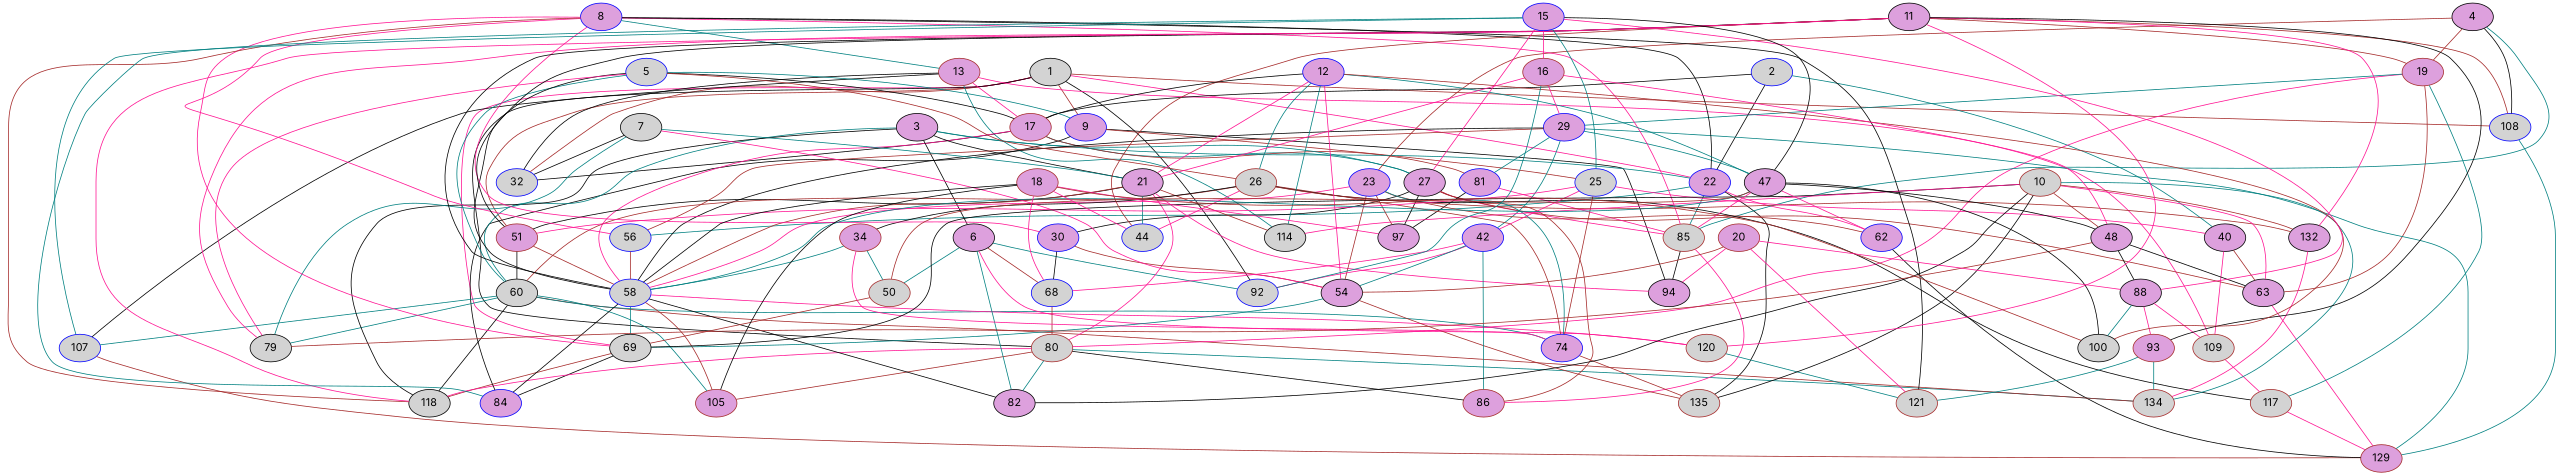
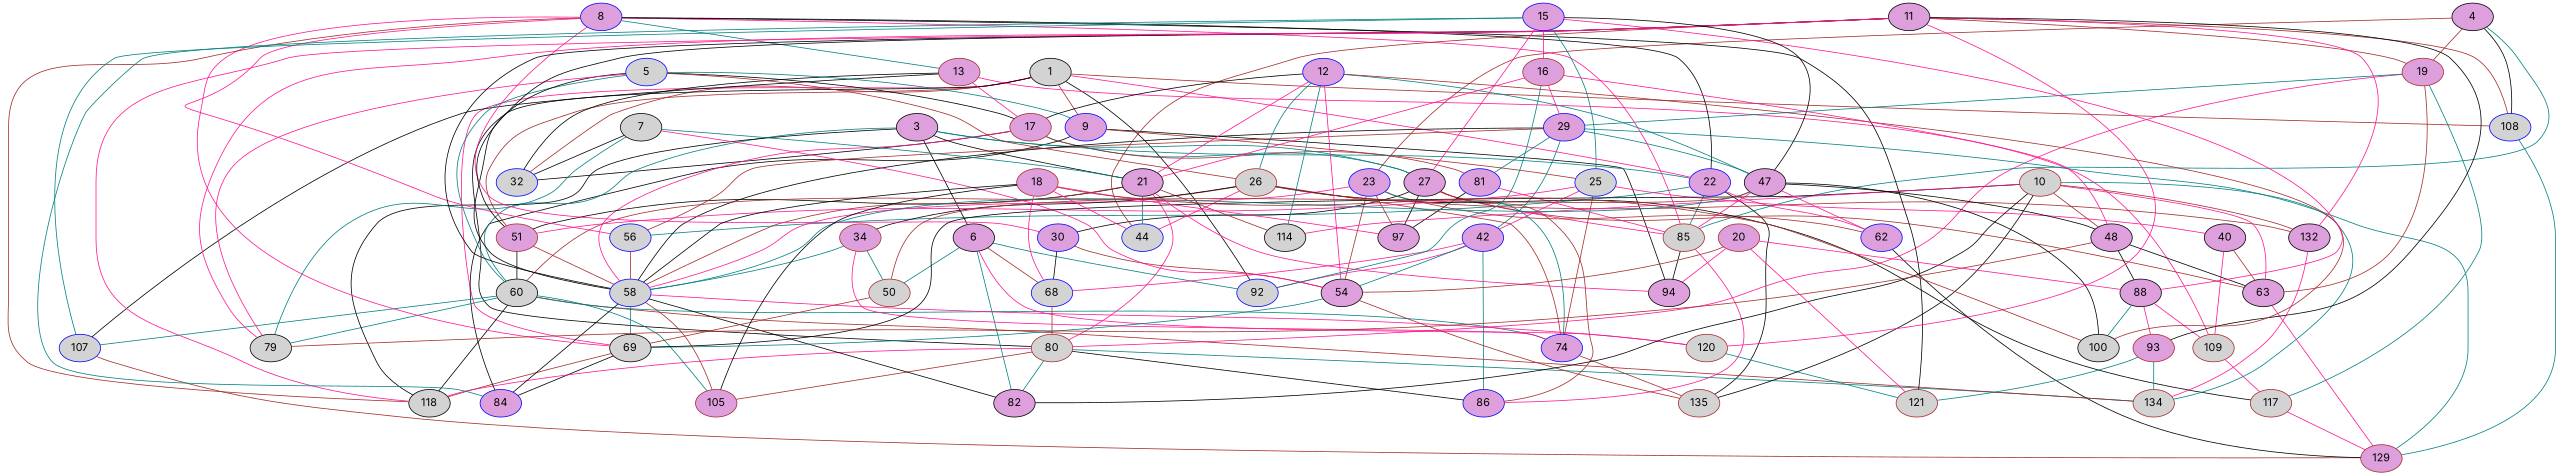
node "2": removed
edge "13" -- "114": removed
node "86": color brown -> blue
